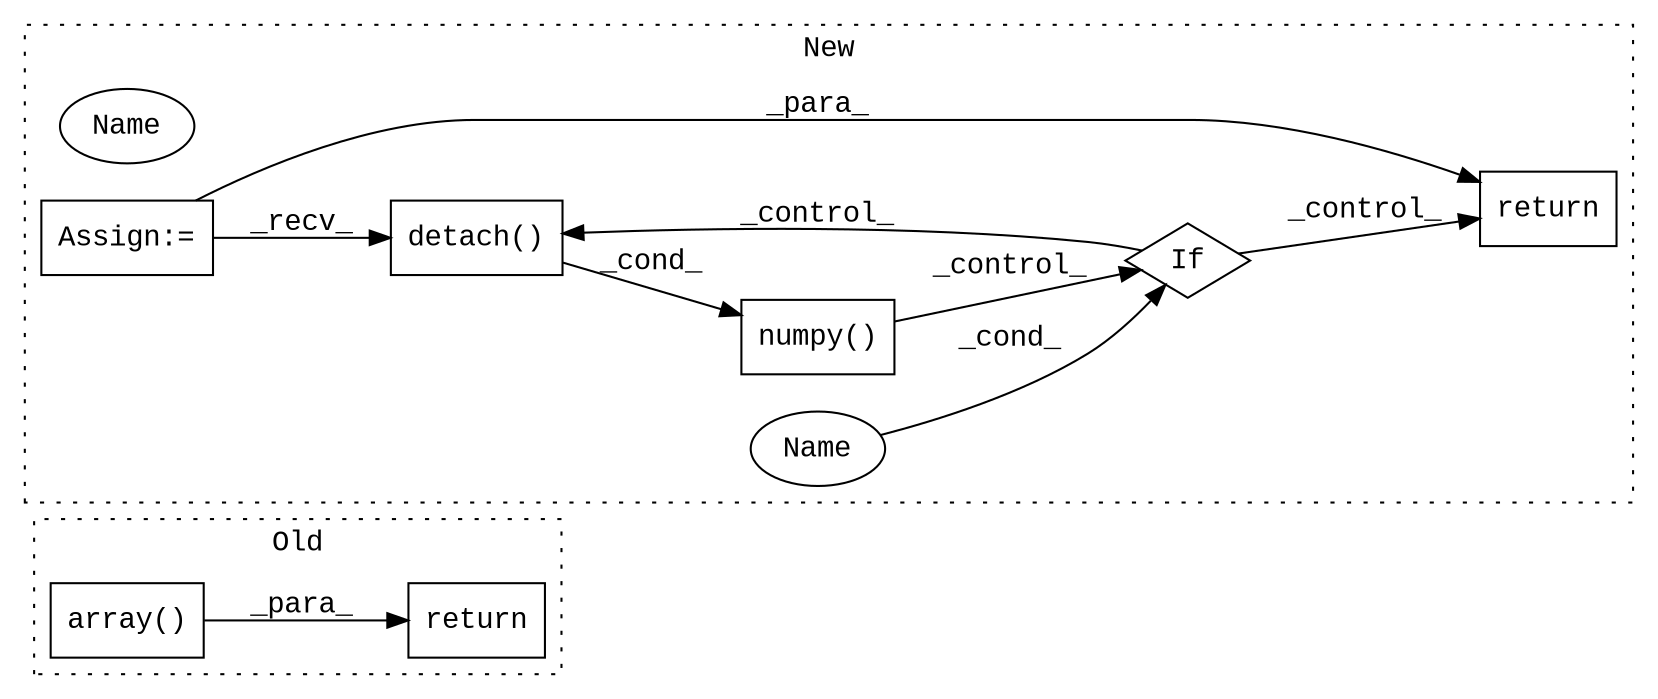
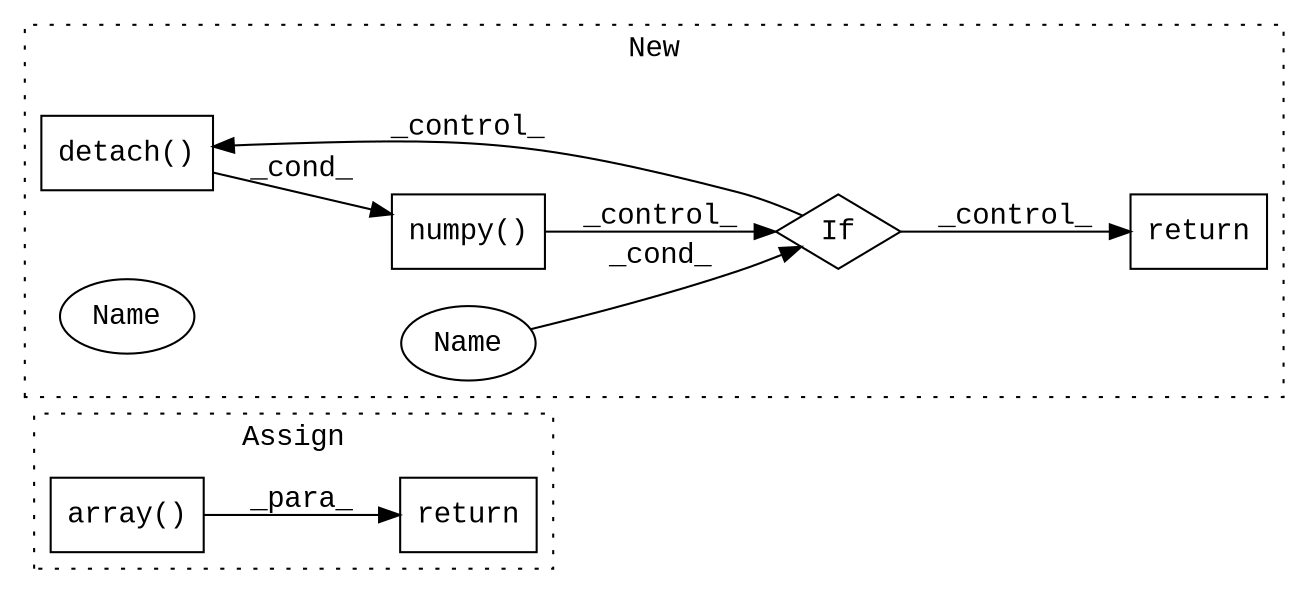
node "Assign:=": removed
cluster "Old": label "Old" -> "Assign"
